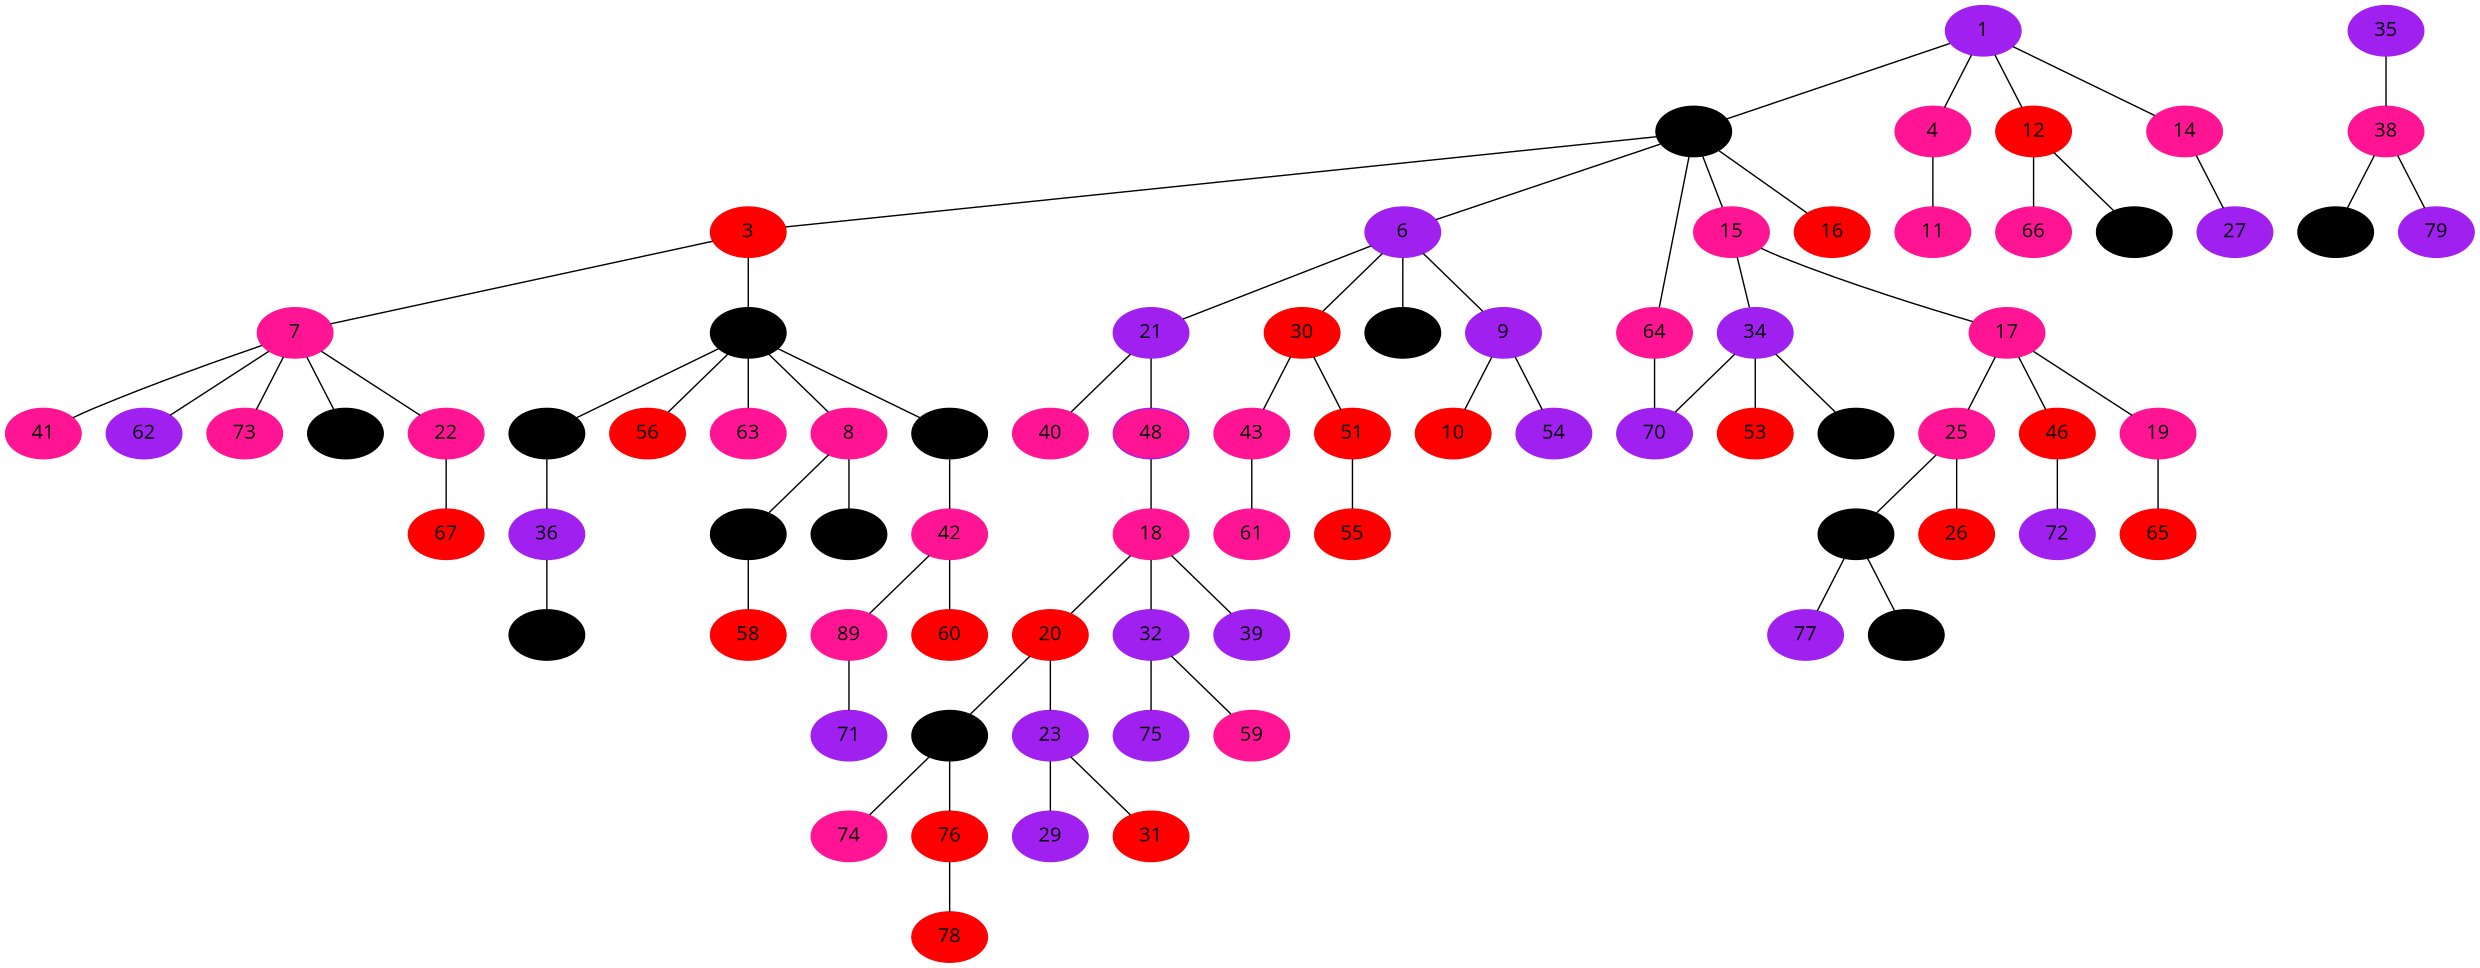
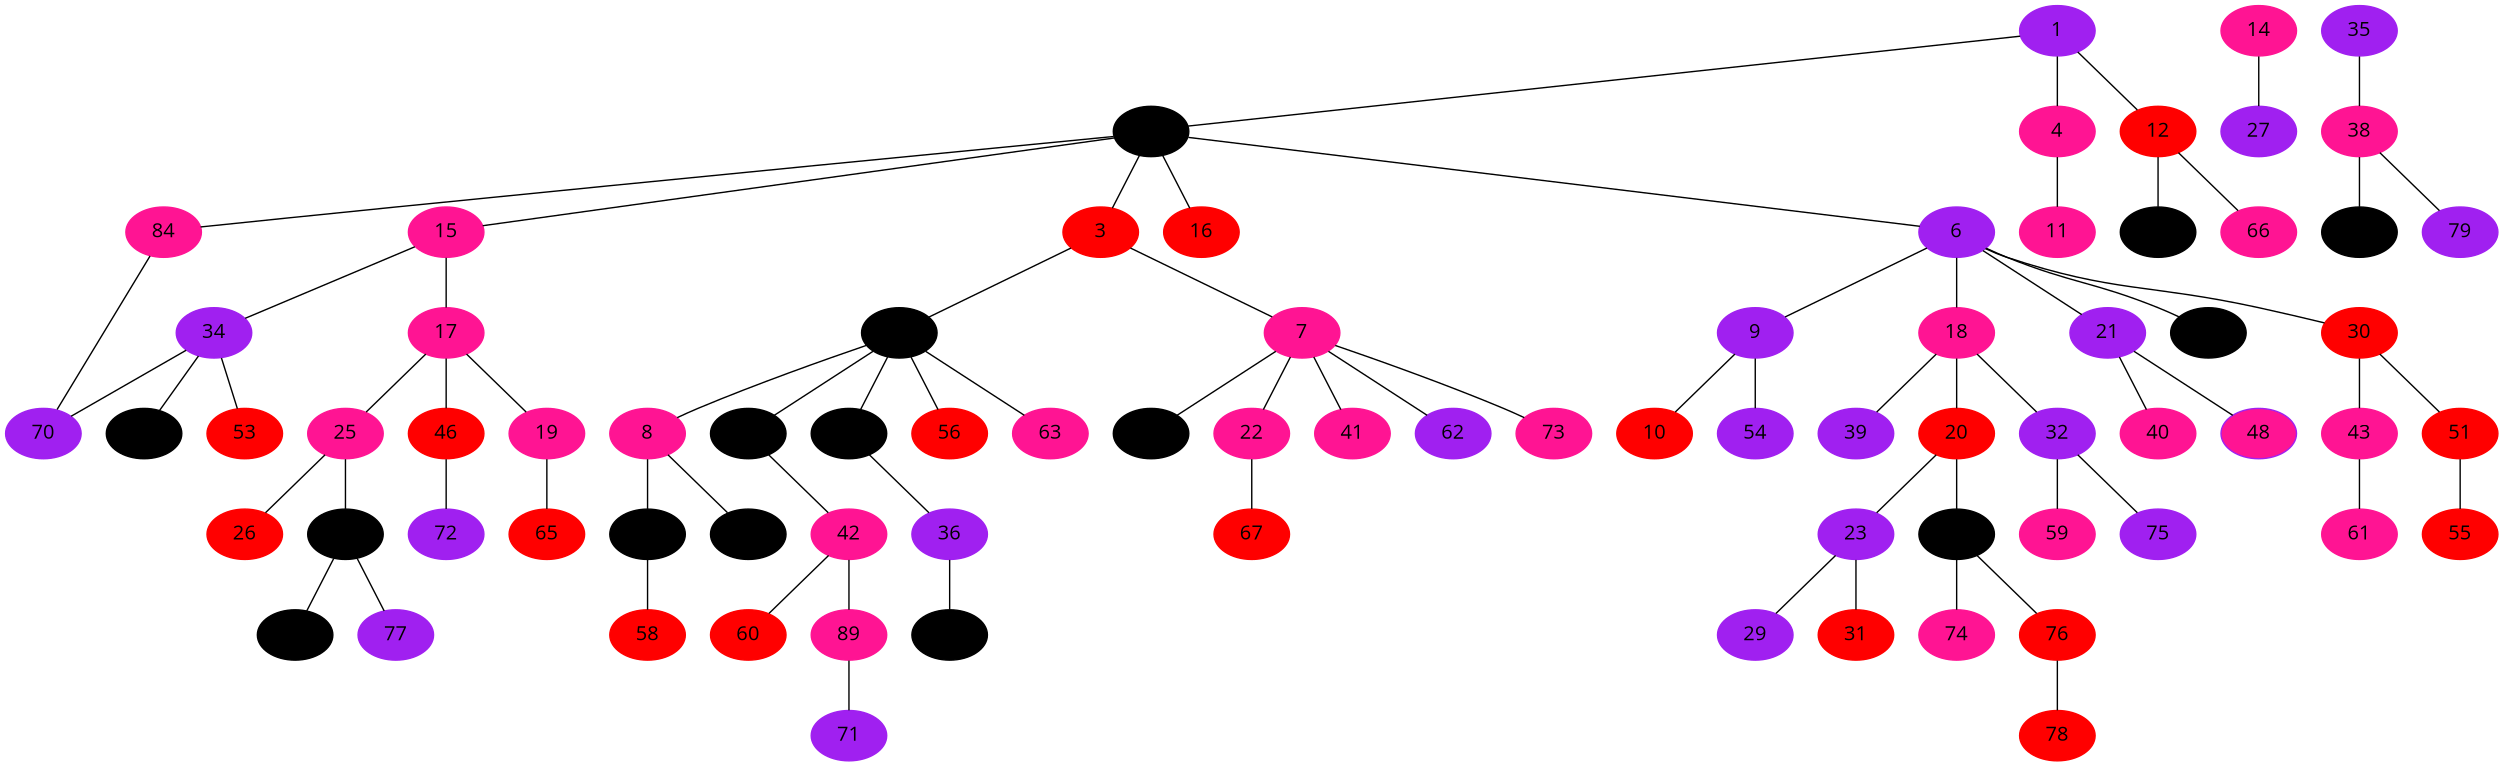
edge "1" -- "14": removed
node "64": label "64" -> "84"
edge "48" -- "18": now "6" -- "18"
